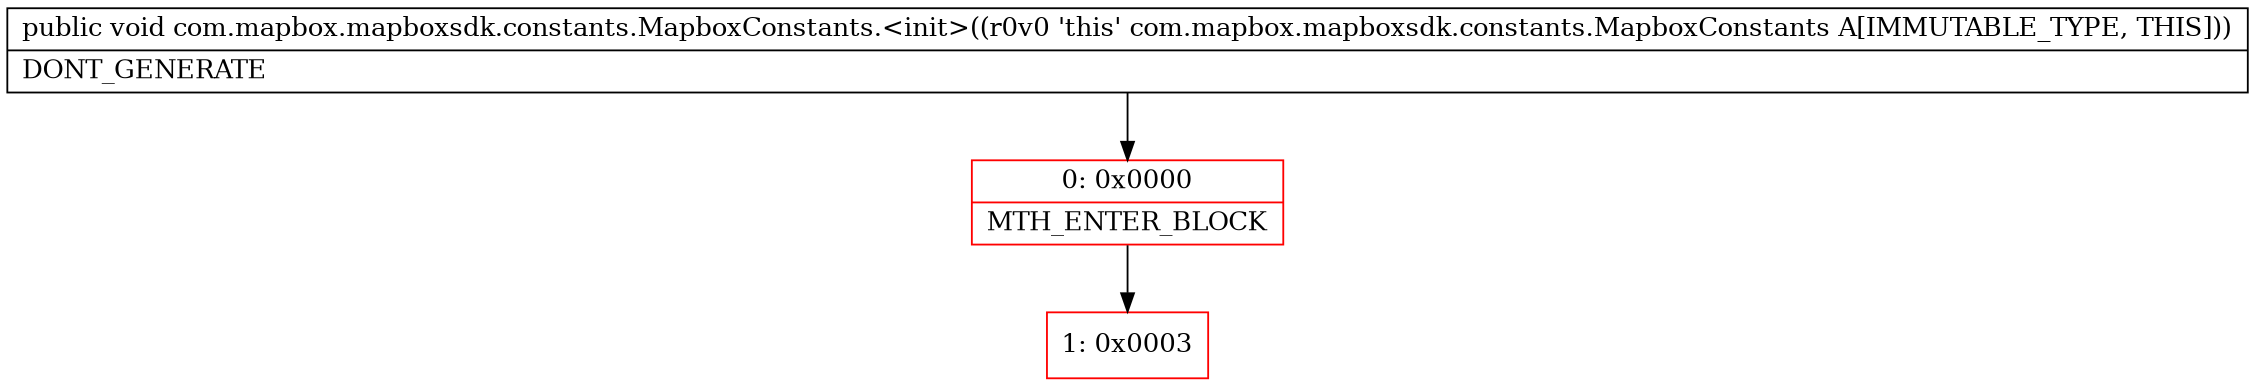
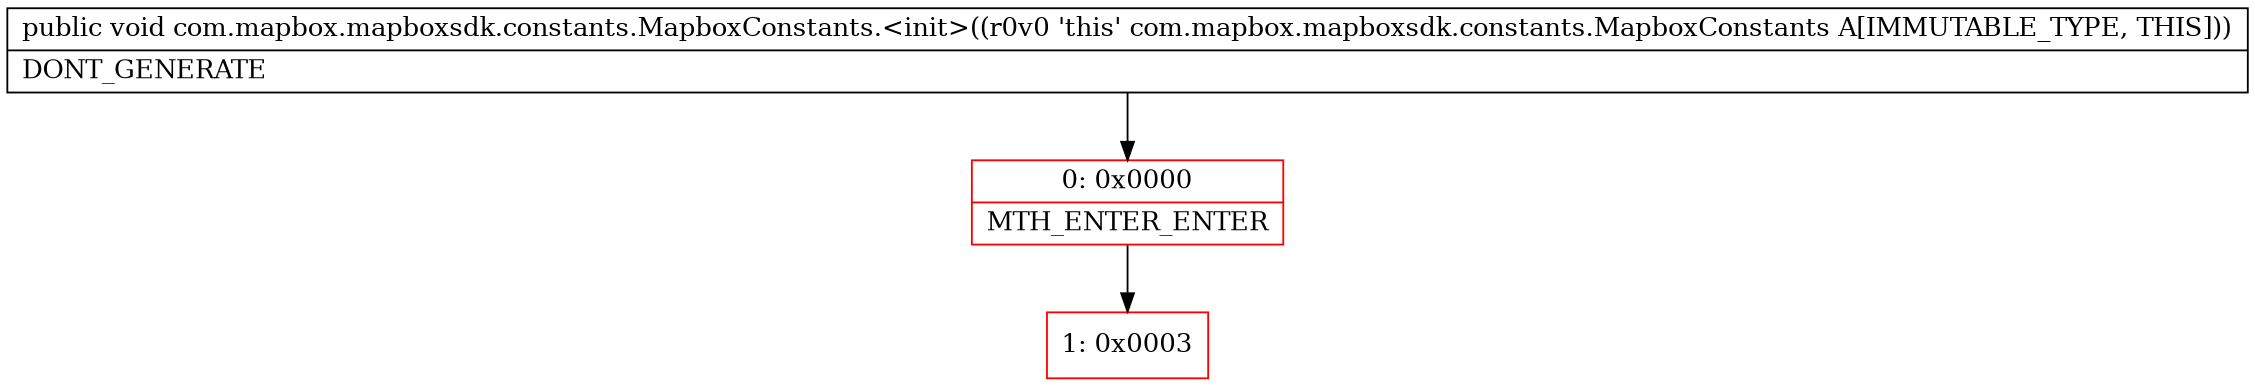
node "0: 0x0000": text "MTH_ENTER_BLOCK" -> "MTH_ENTER_ENTER"
